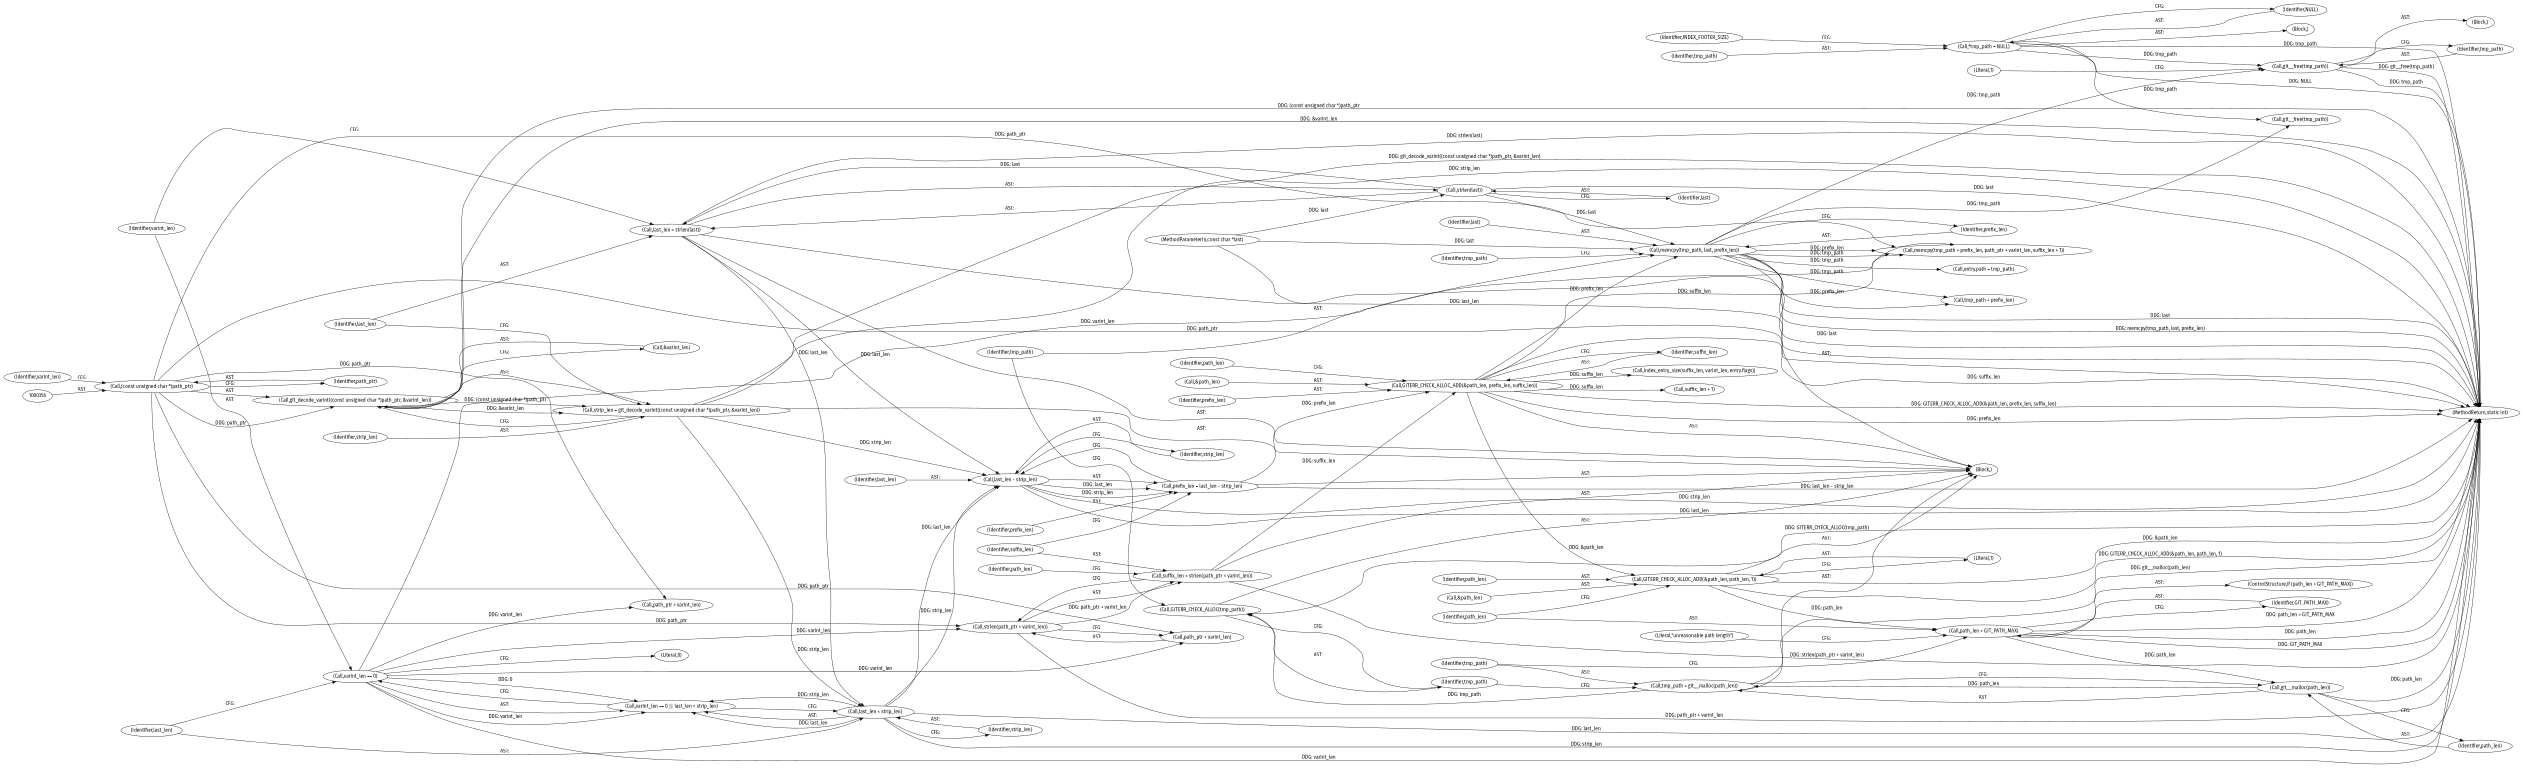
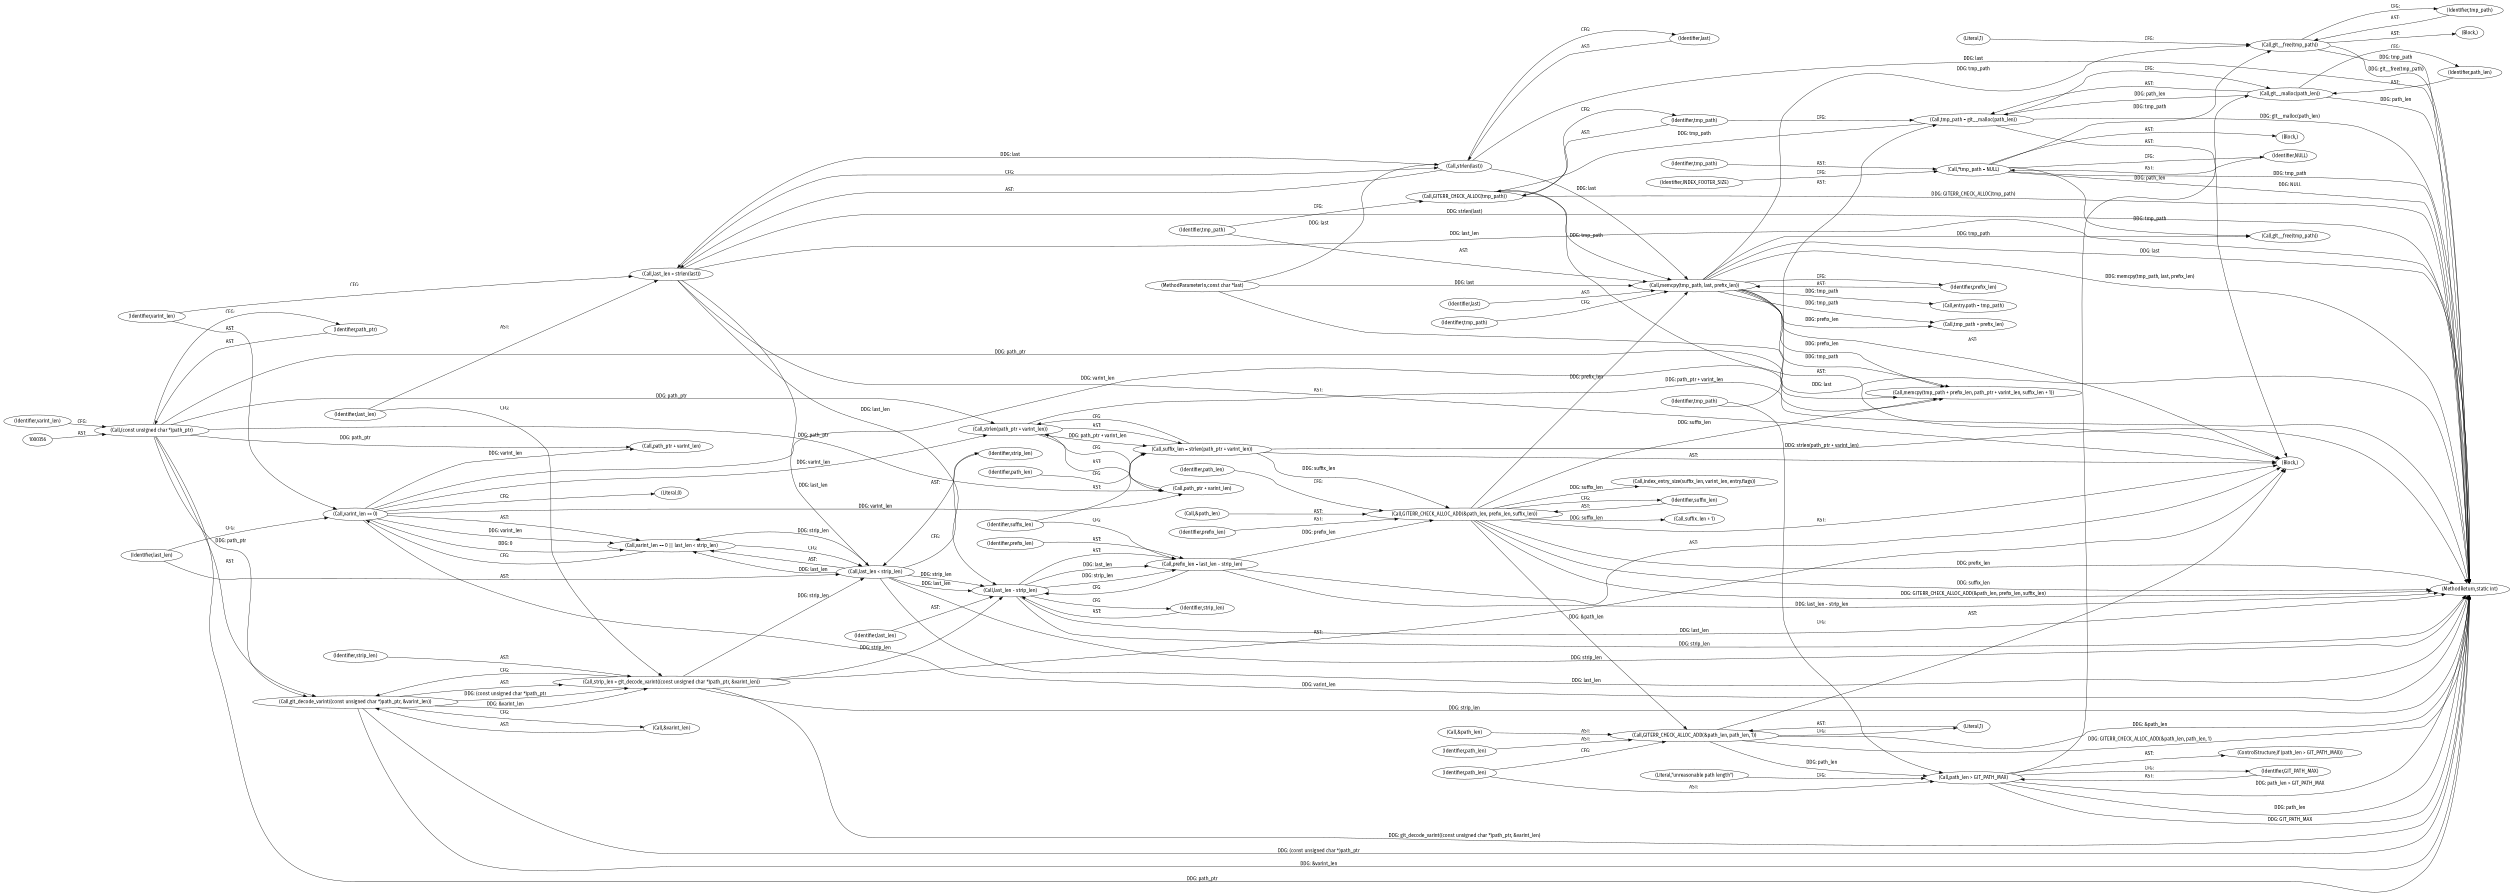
edge "(Call,last_len = strlen(last))" -> "(Call,strlen(last))": label "AST: " -> "CFG: "
edge "(Call,GITERR_CHECK_ALLOC(tmp_path))" -> "(Call,memcpy(tmp_path, last, prefix_len))": added, label "DDG: tmp_path"
